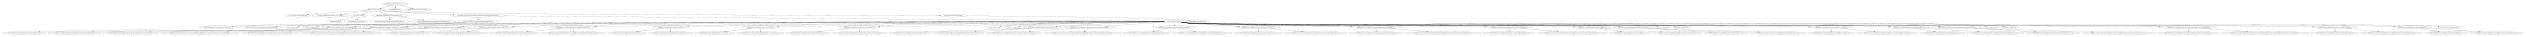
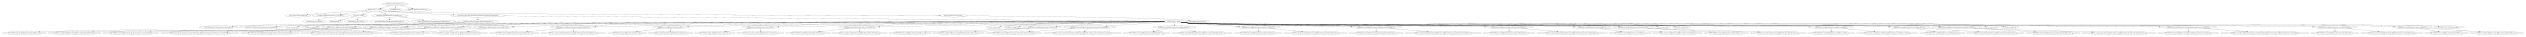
node "(<operator>.alloc,new Vector())": added
